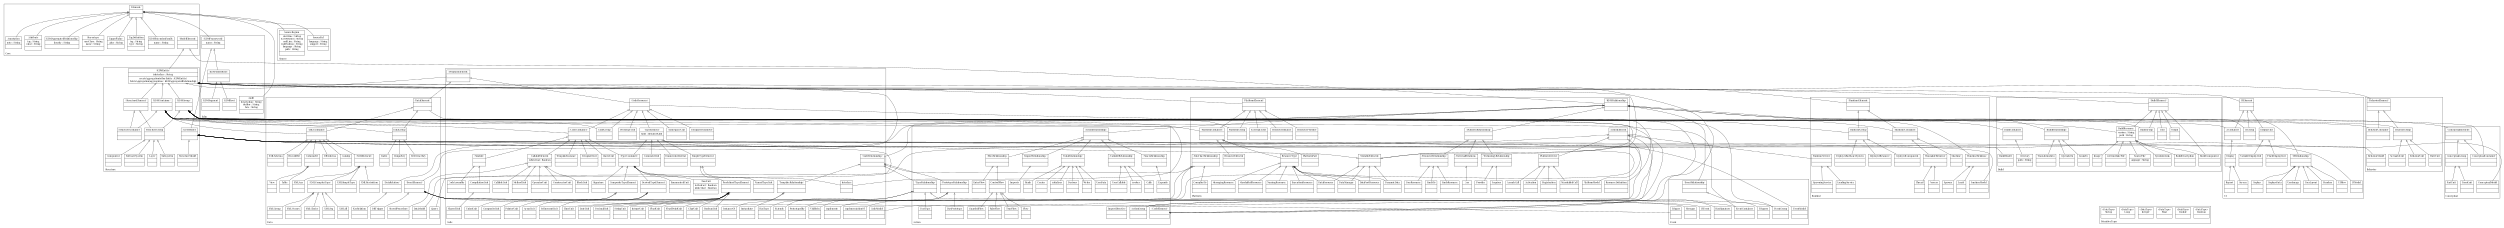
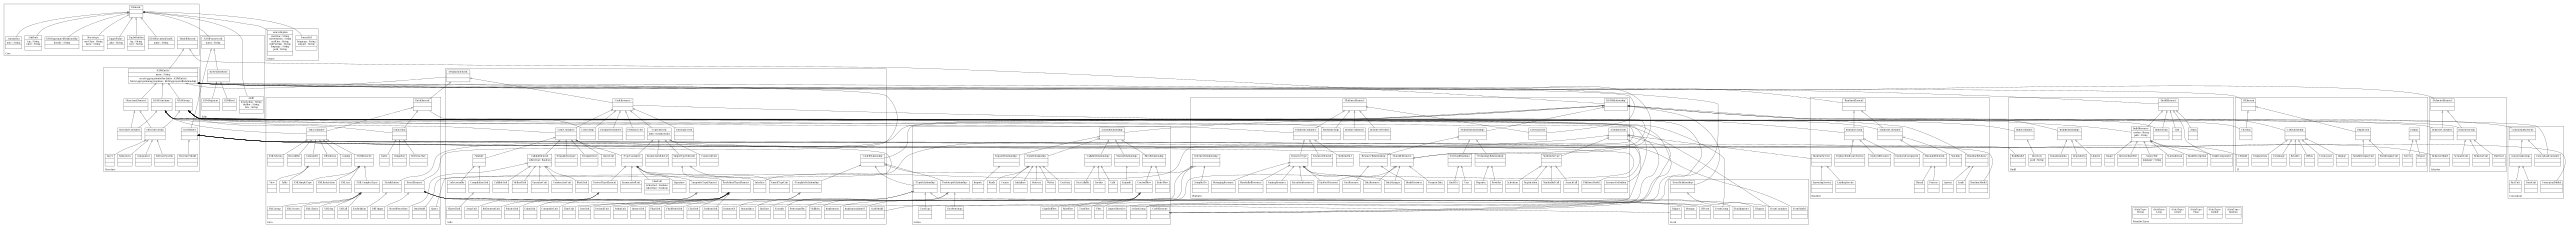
node "/KDMEntity/": text "isInterface : String" -> "name : String"
edge "/PlatformElement/" -> "/KDMEntity/": now "ExternalActor" -> "/KDMEntity/"
edge "DataGroup" -> "/KDMContainer/": now "DataGroup" -> "/KDMGroup/"
node "UIContainer": removed
edge "DynamicData" -> "ResourceType": removed
edge "BindsTo" -> "/ResourceRelationship/": now "BindsTo" -> "/ExternalRelations/"
